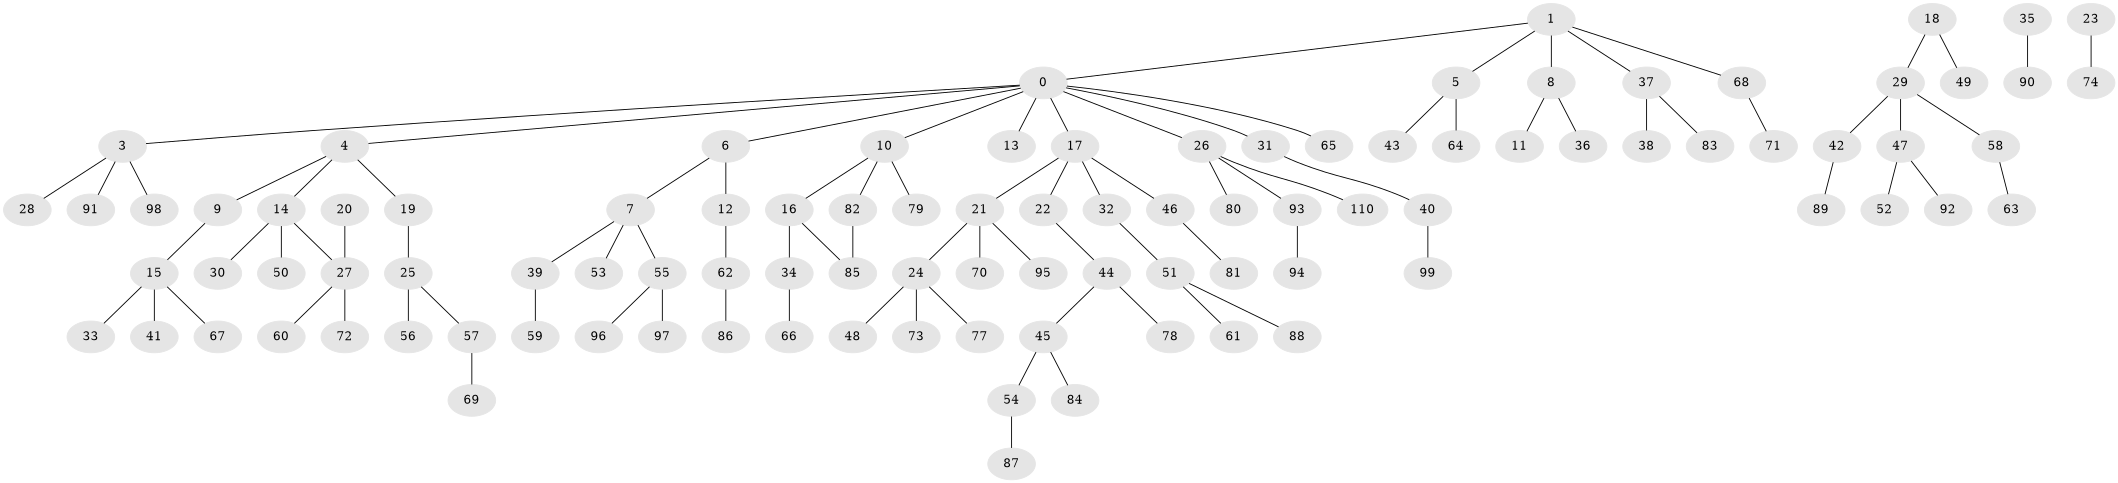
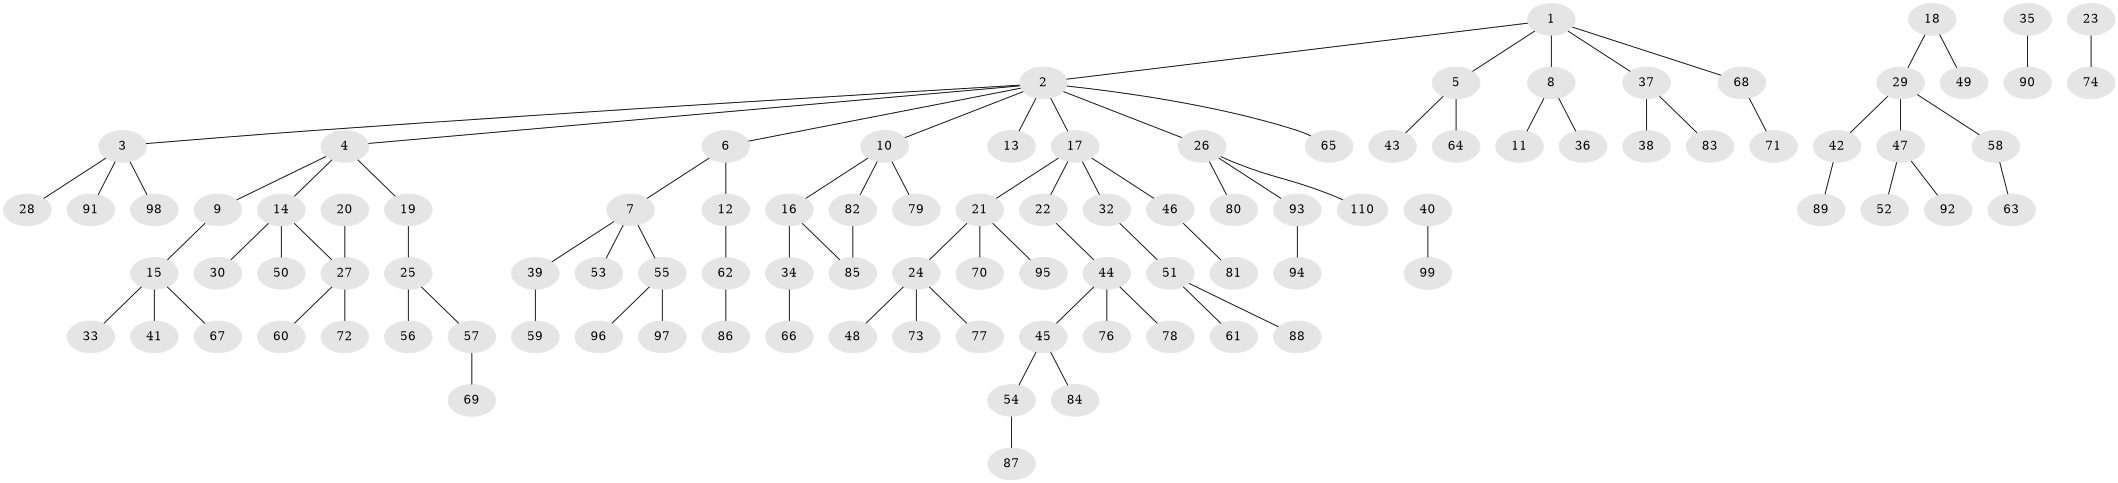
node "0": label "0" -> "2"
node "31": removed
node "76": added
